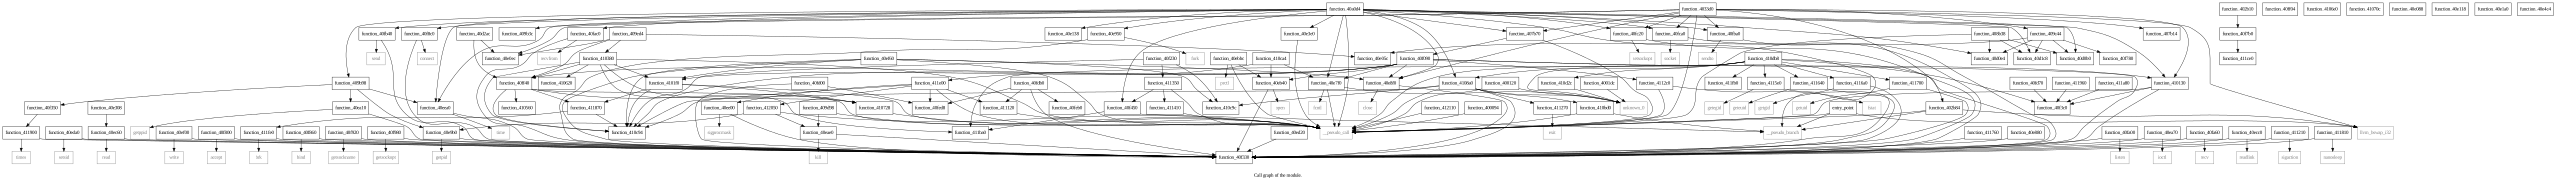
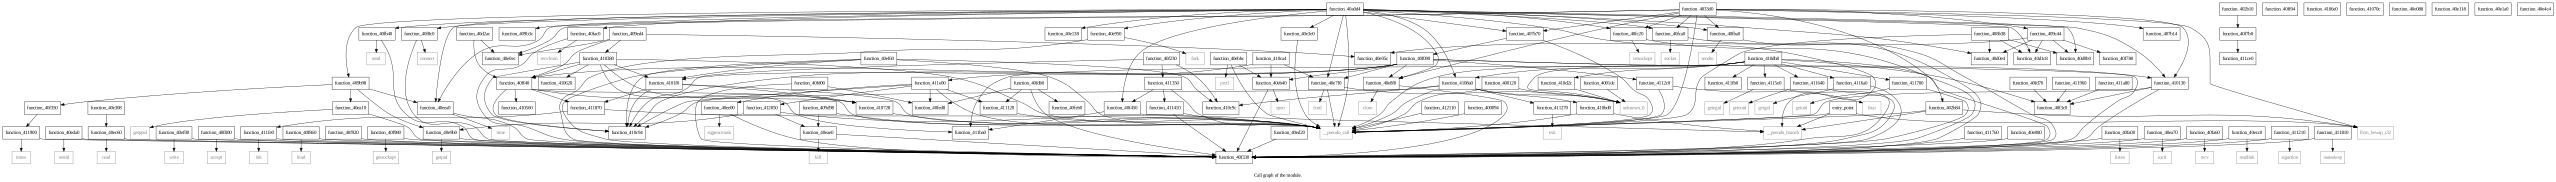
edge "function_40ef60" -> "function_40e8f0": removed
edge "function_411870" -> "function_410c94": now "function_411870" -> "__pseudo_call"
edge "function_4108a0" -> "function_40f330": now "function_411410" -> "function_40f330"
node "getsockname": removed
